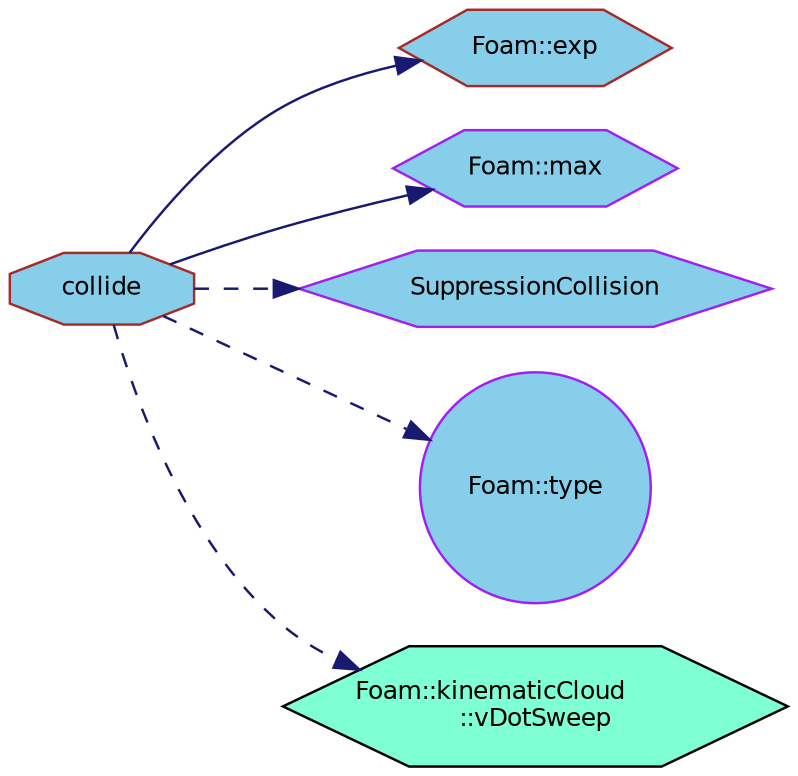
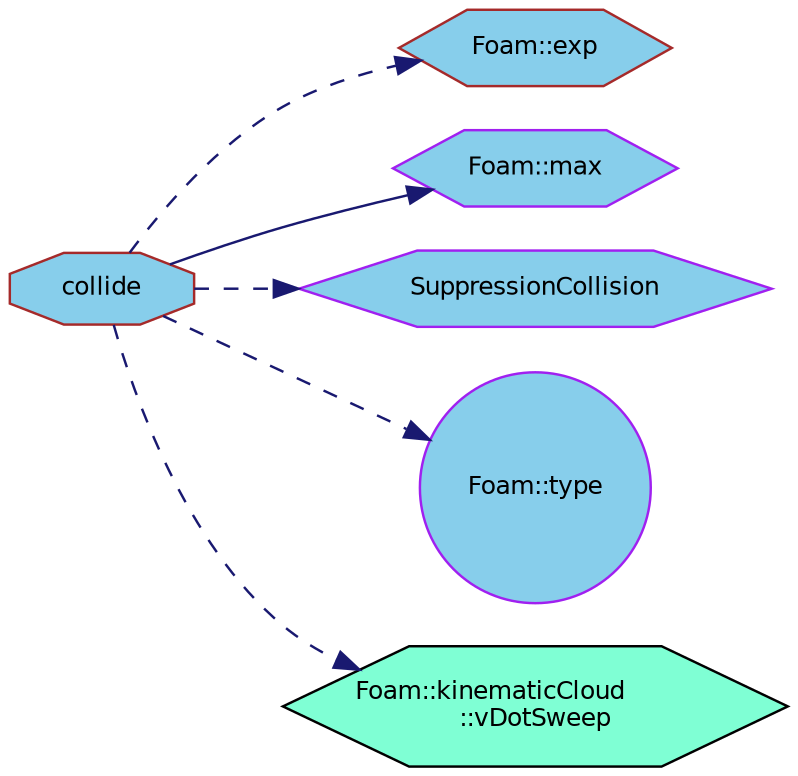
edge "collide" -> "Foam::exp": style solid -> dashed
